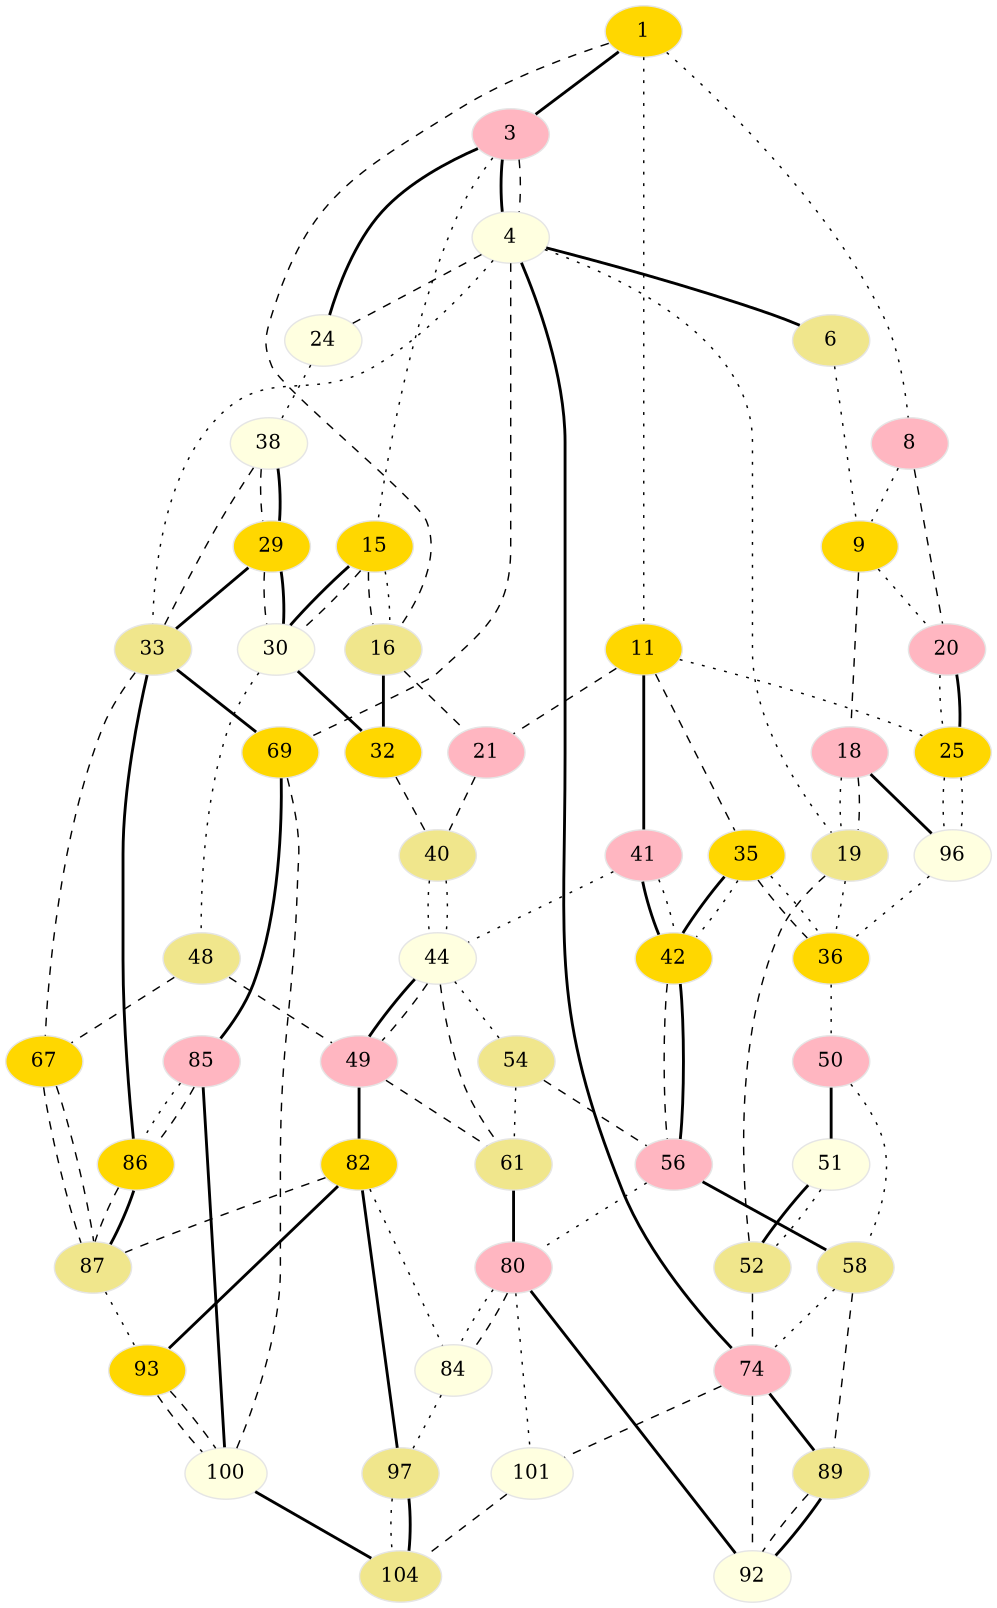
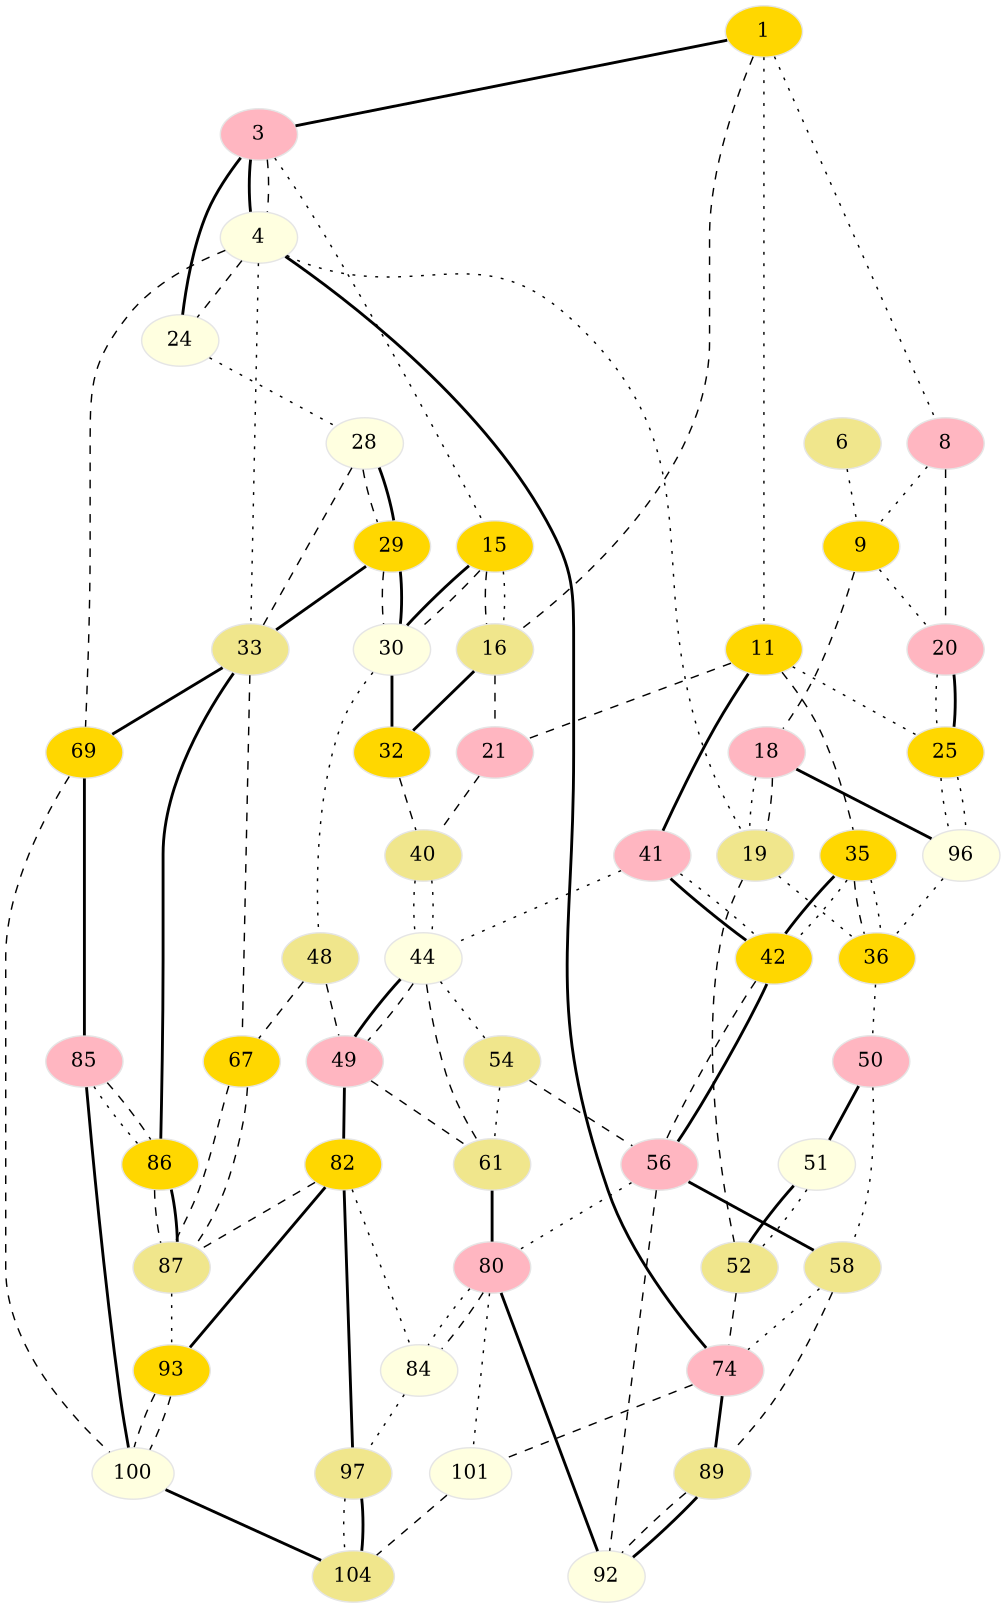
edge "4" -- "6": removed
node "38": label "38" -> "28"
edge "74" -- "92": now "56" -- "92"
